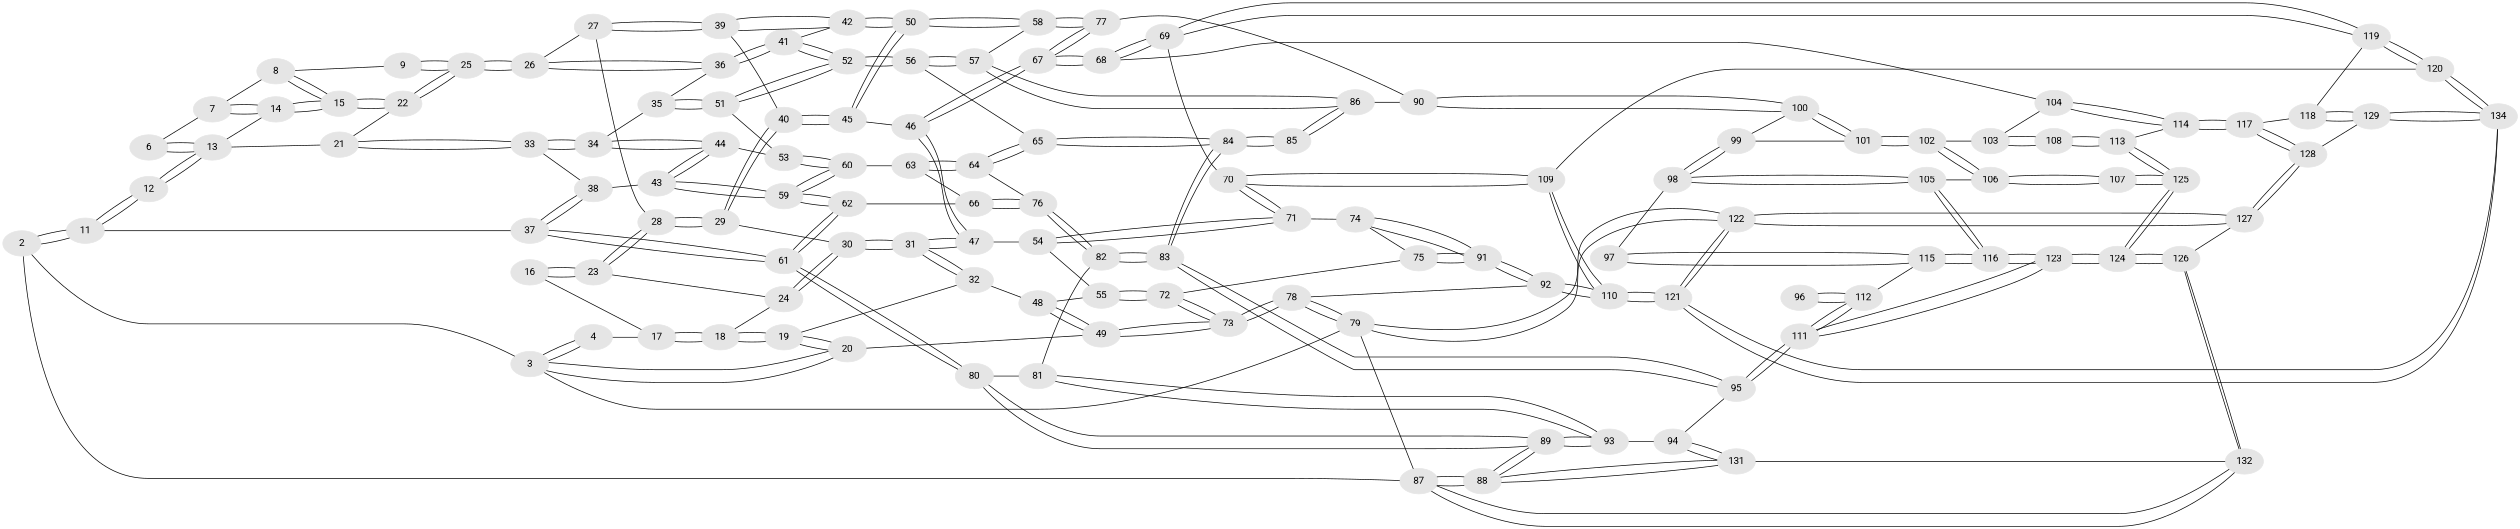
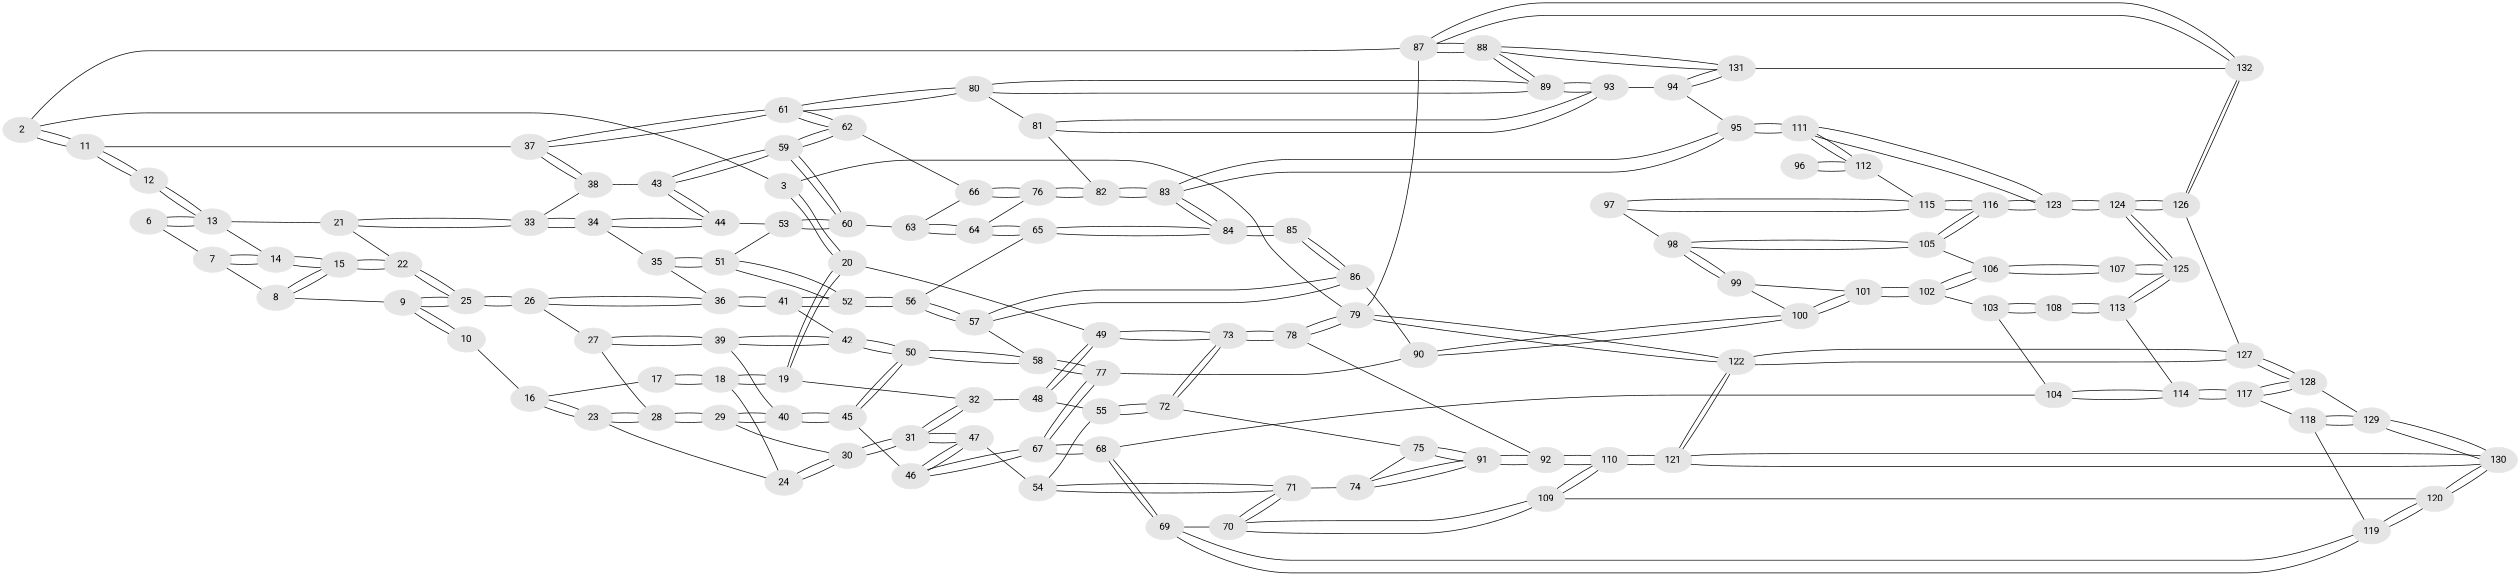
node "134": label "134" -> "130"
node "4": removed
node "10": added
